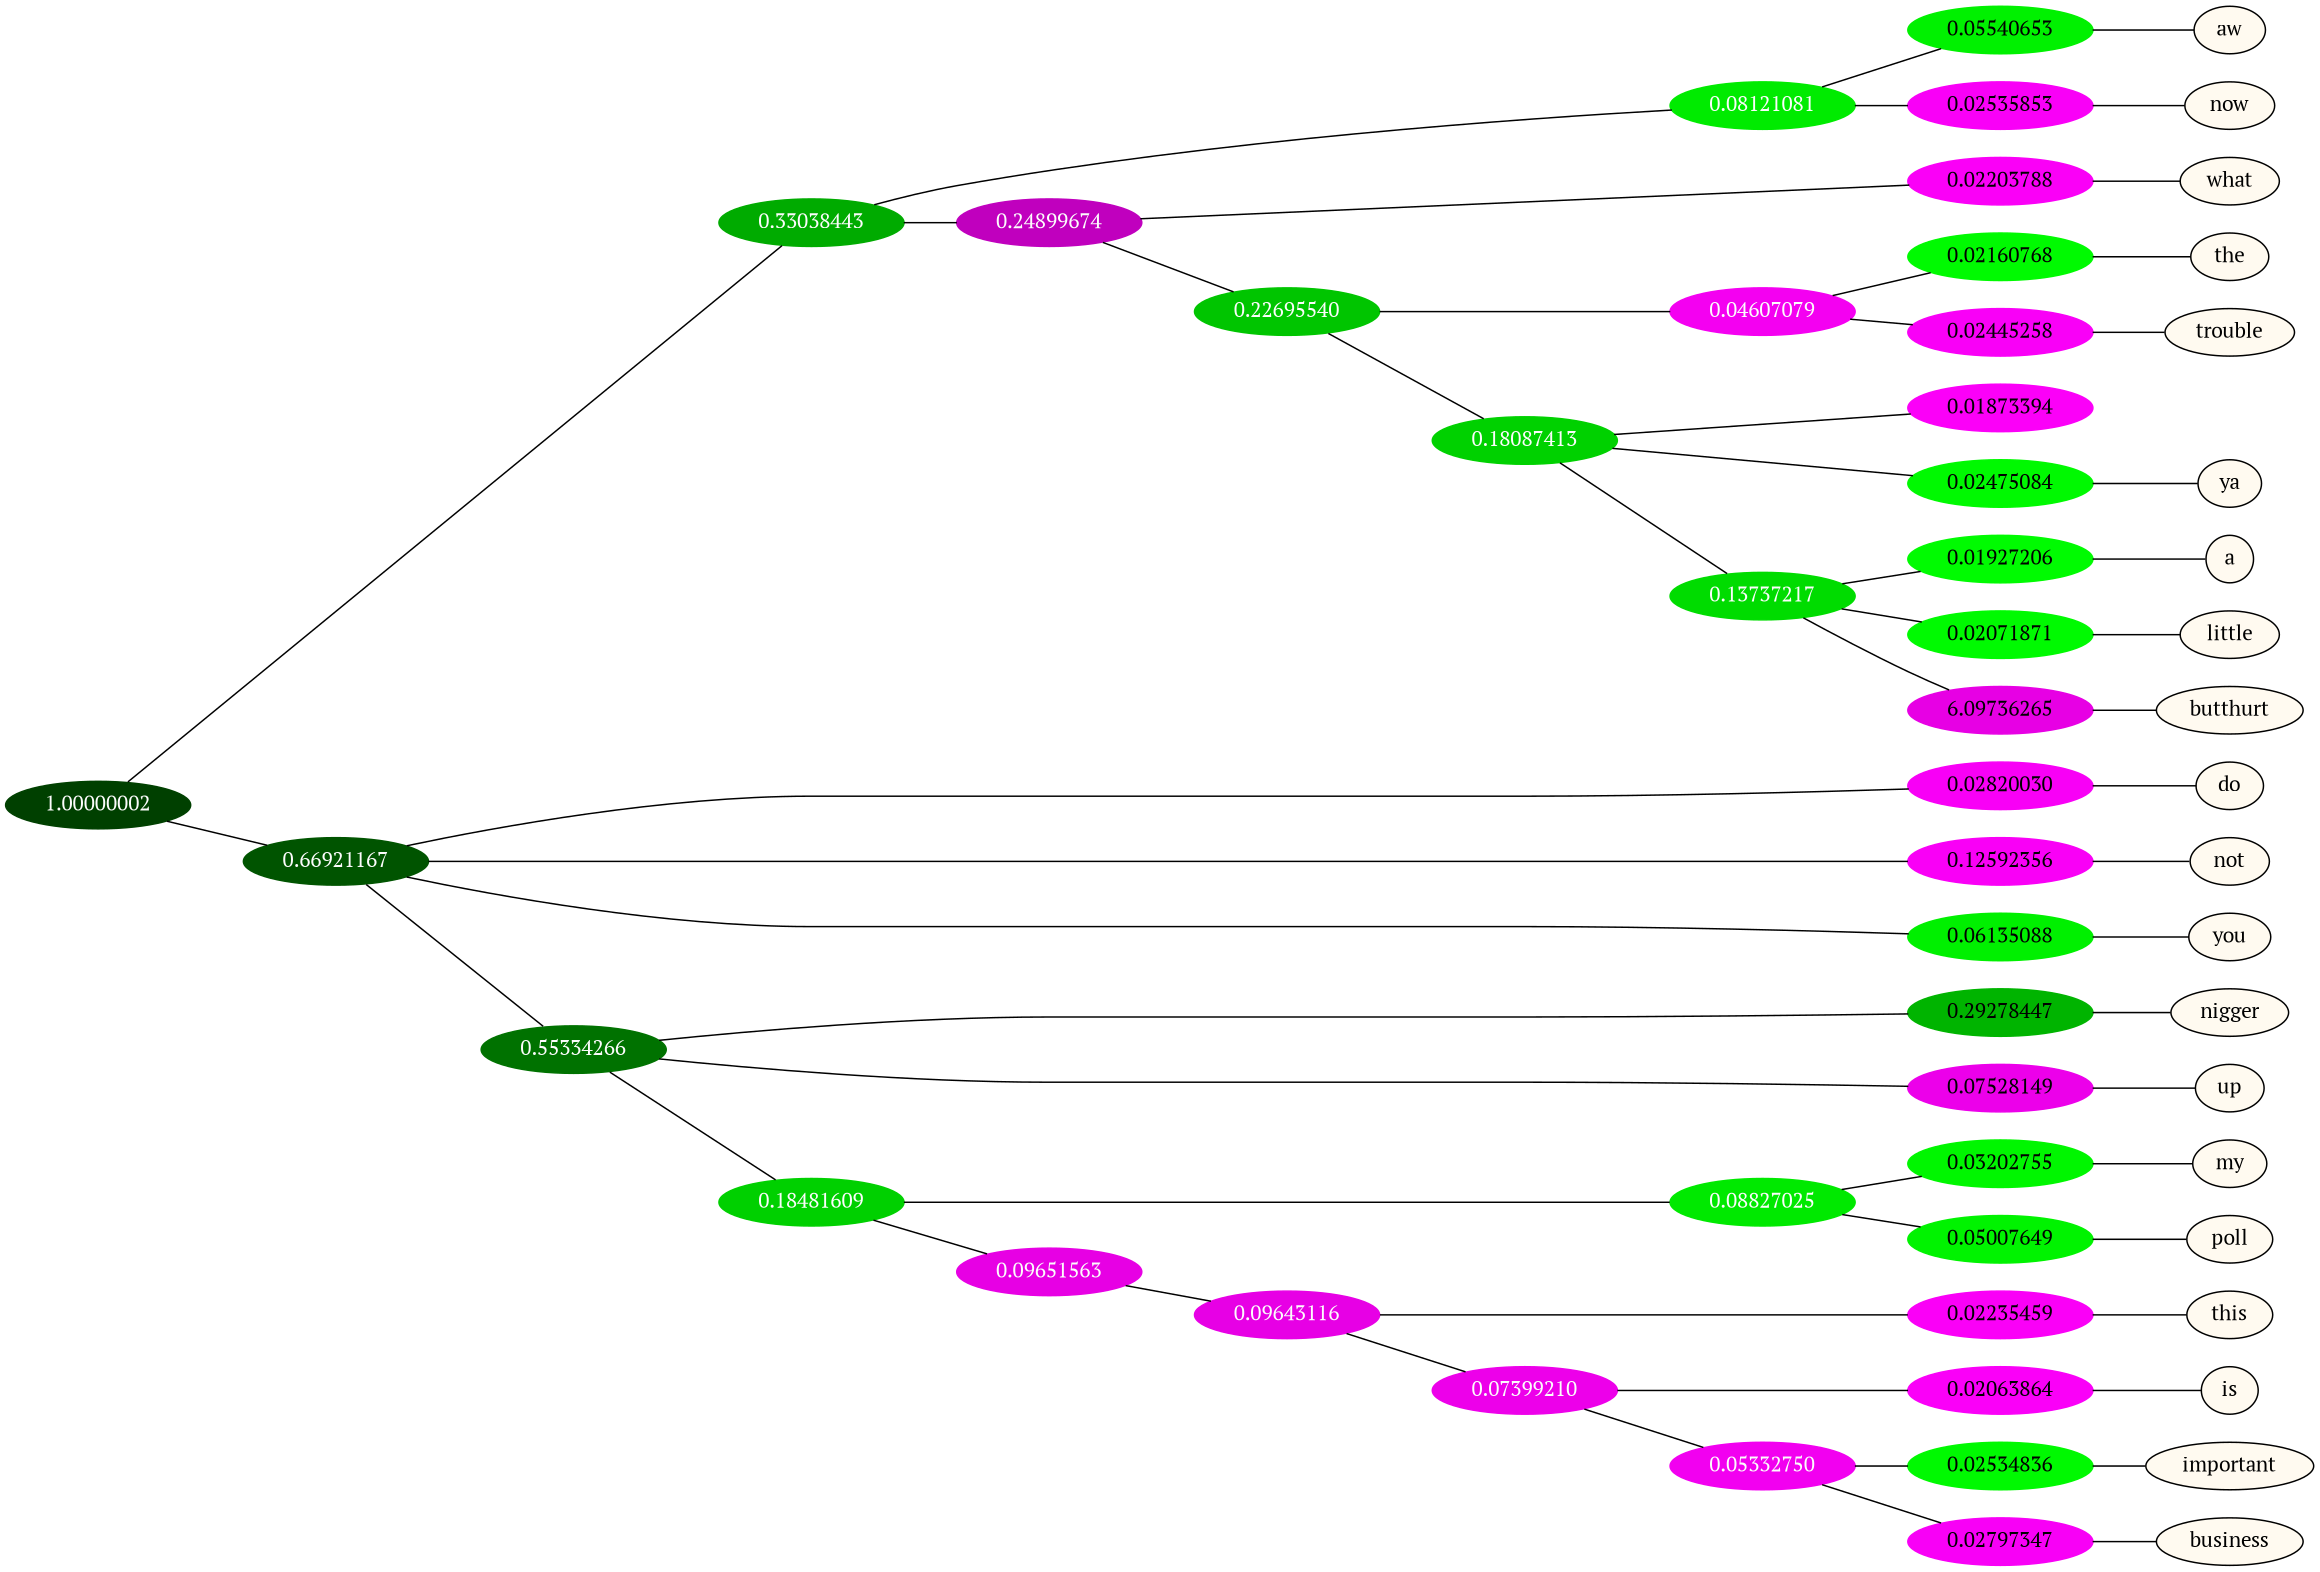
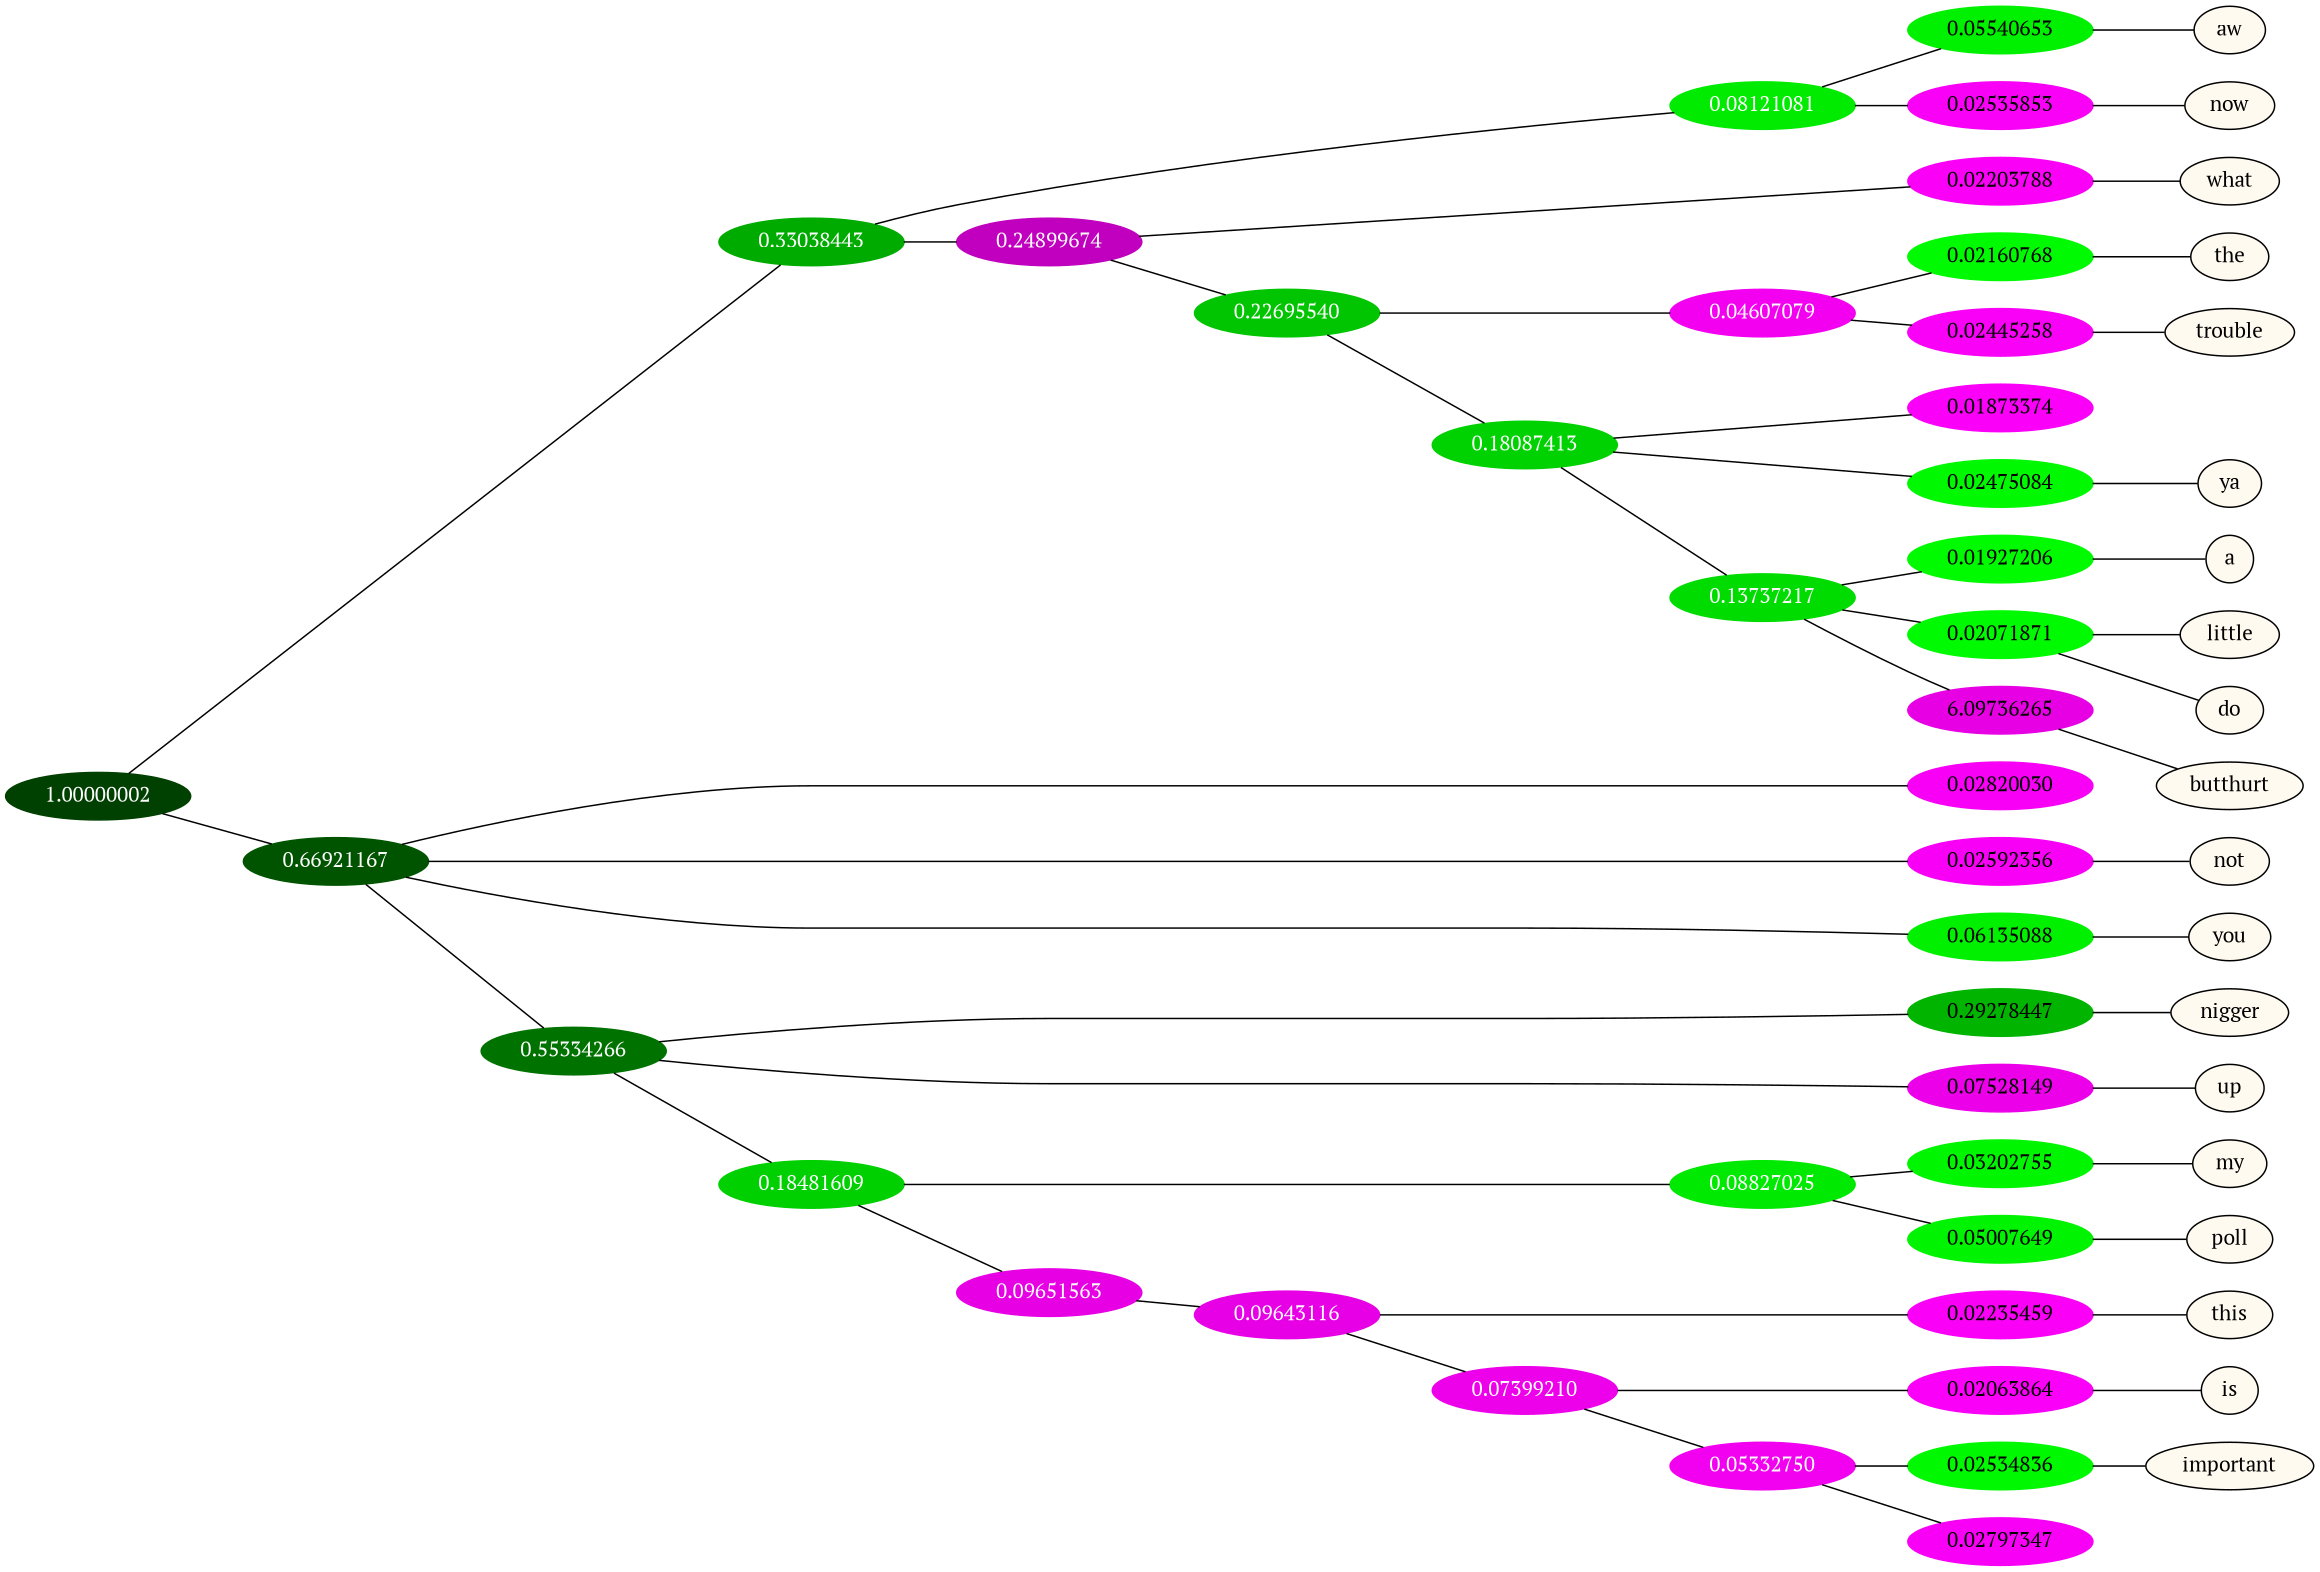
node "0.01873394": label "0.01873394" -> "0.01873374"
edge "0.02820030" -- "do": now "0.02071871" -- "do"
node "0.12592356": label "0.12592356" -> "0.02592356"
node "business": removed
